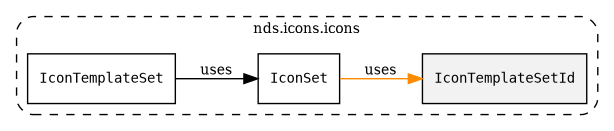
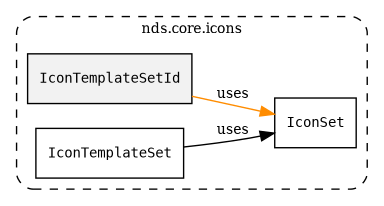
cluster "nds.icons.icons": label "nds.icons.icons" -> "nds.core.icons"
edge "IconSet" -> "IconTemplateSetId": reversed
